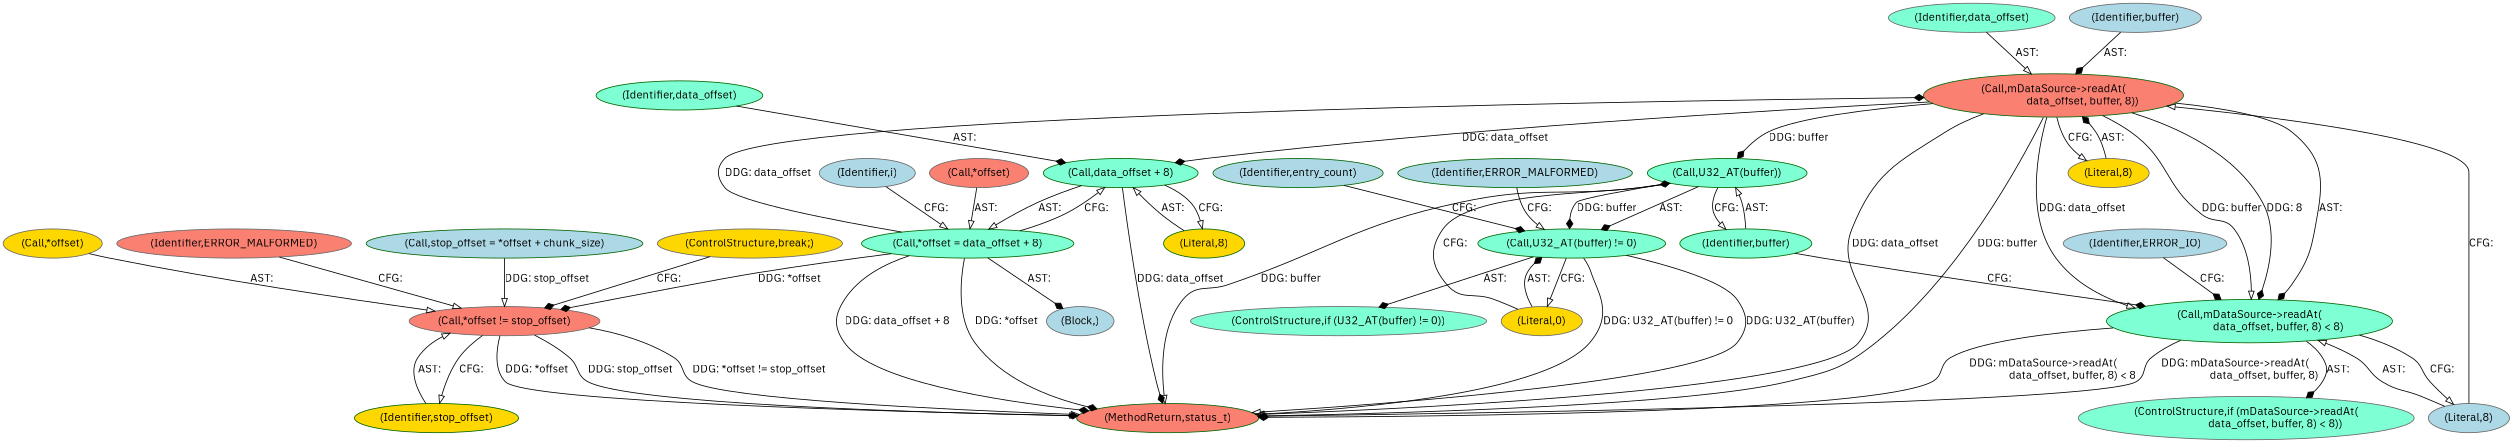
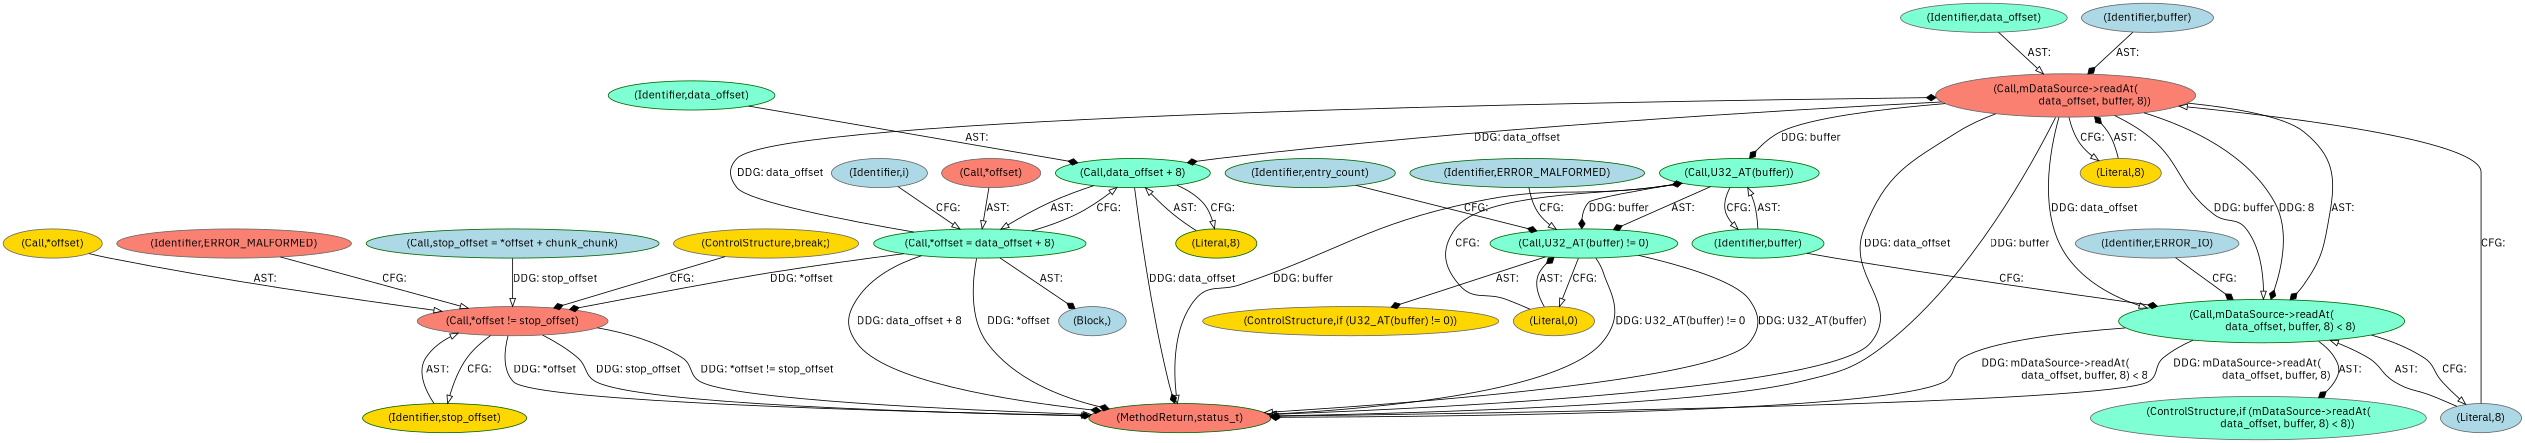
node "(Call,mDataSource->readAt( data_offset, buffer, 8))": color darkgreen -> gray40
node "(Call,stop_offset = *offset + chunk_size)": label "(Call,stop_offset = *offset + chunk_size)" -> "(Call,stop_offset = *offset + chunk_chunk)"
node "(ControlStructure,if (U32_AT(buffer) != 0))": fillcolor aquamarine -> gold
